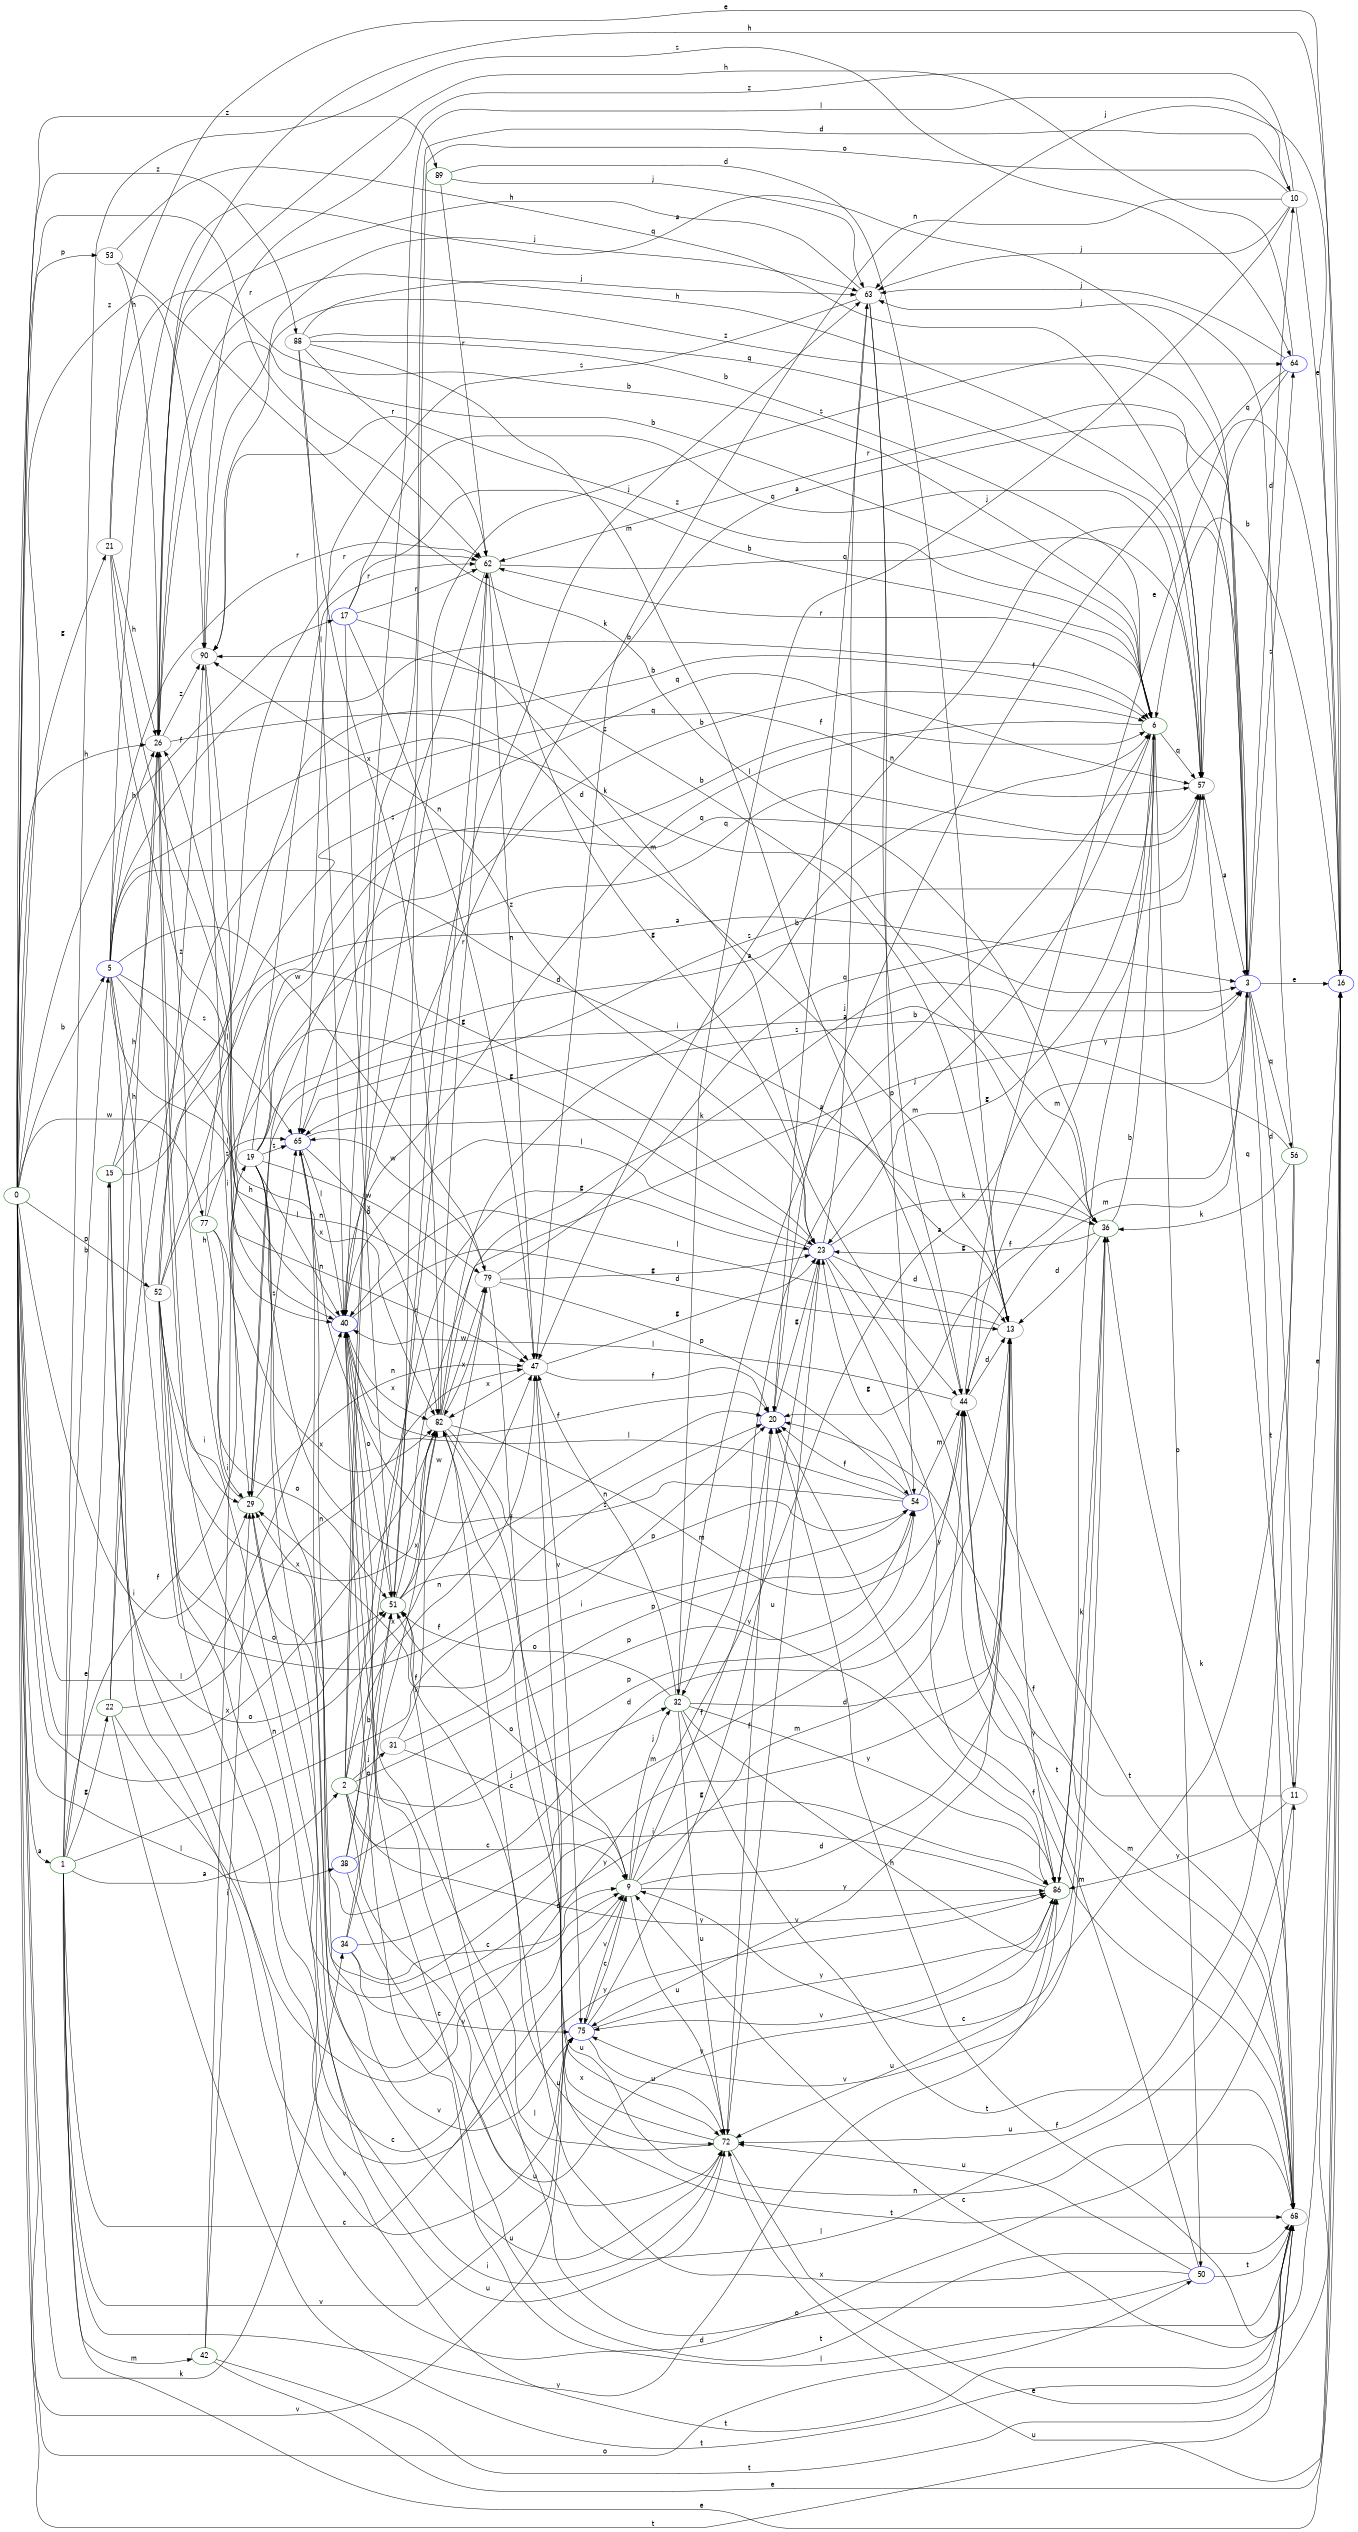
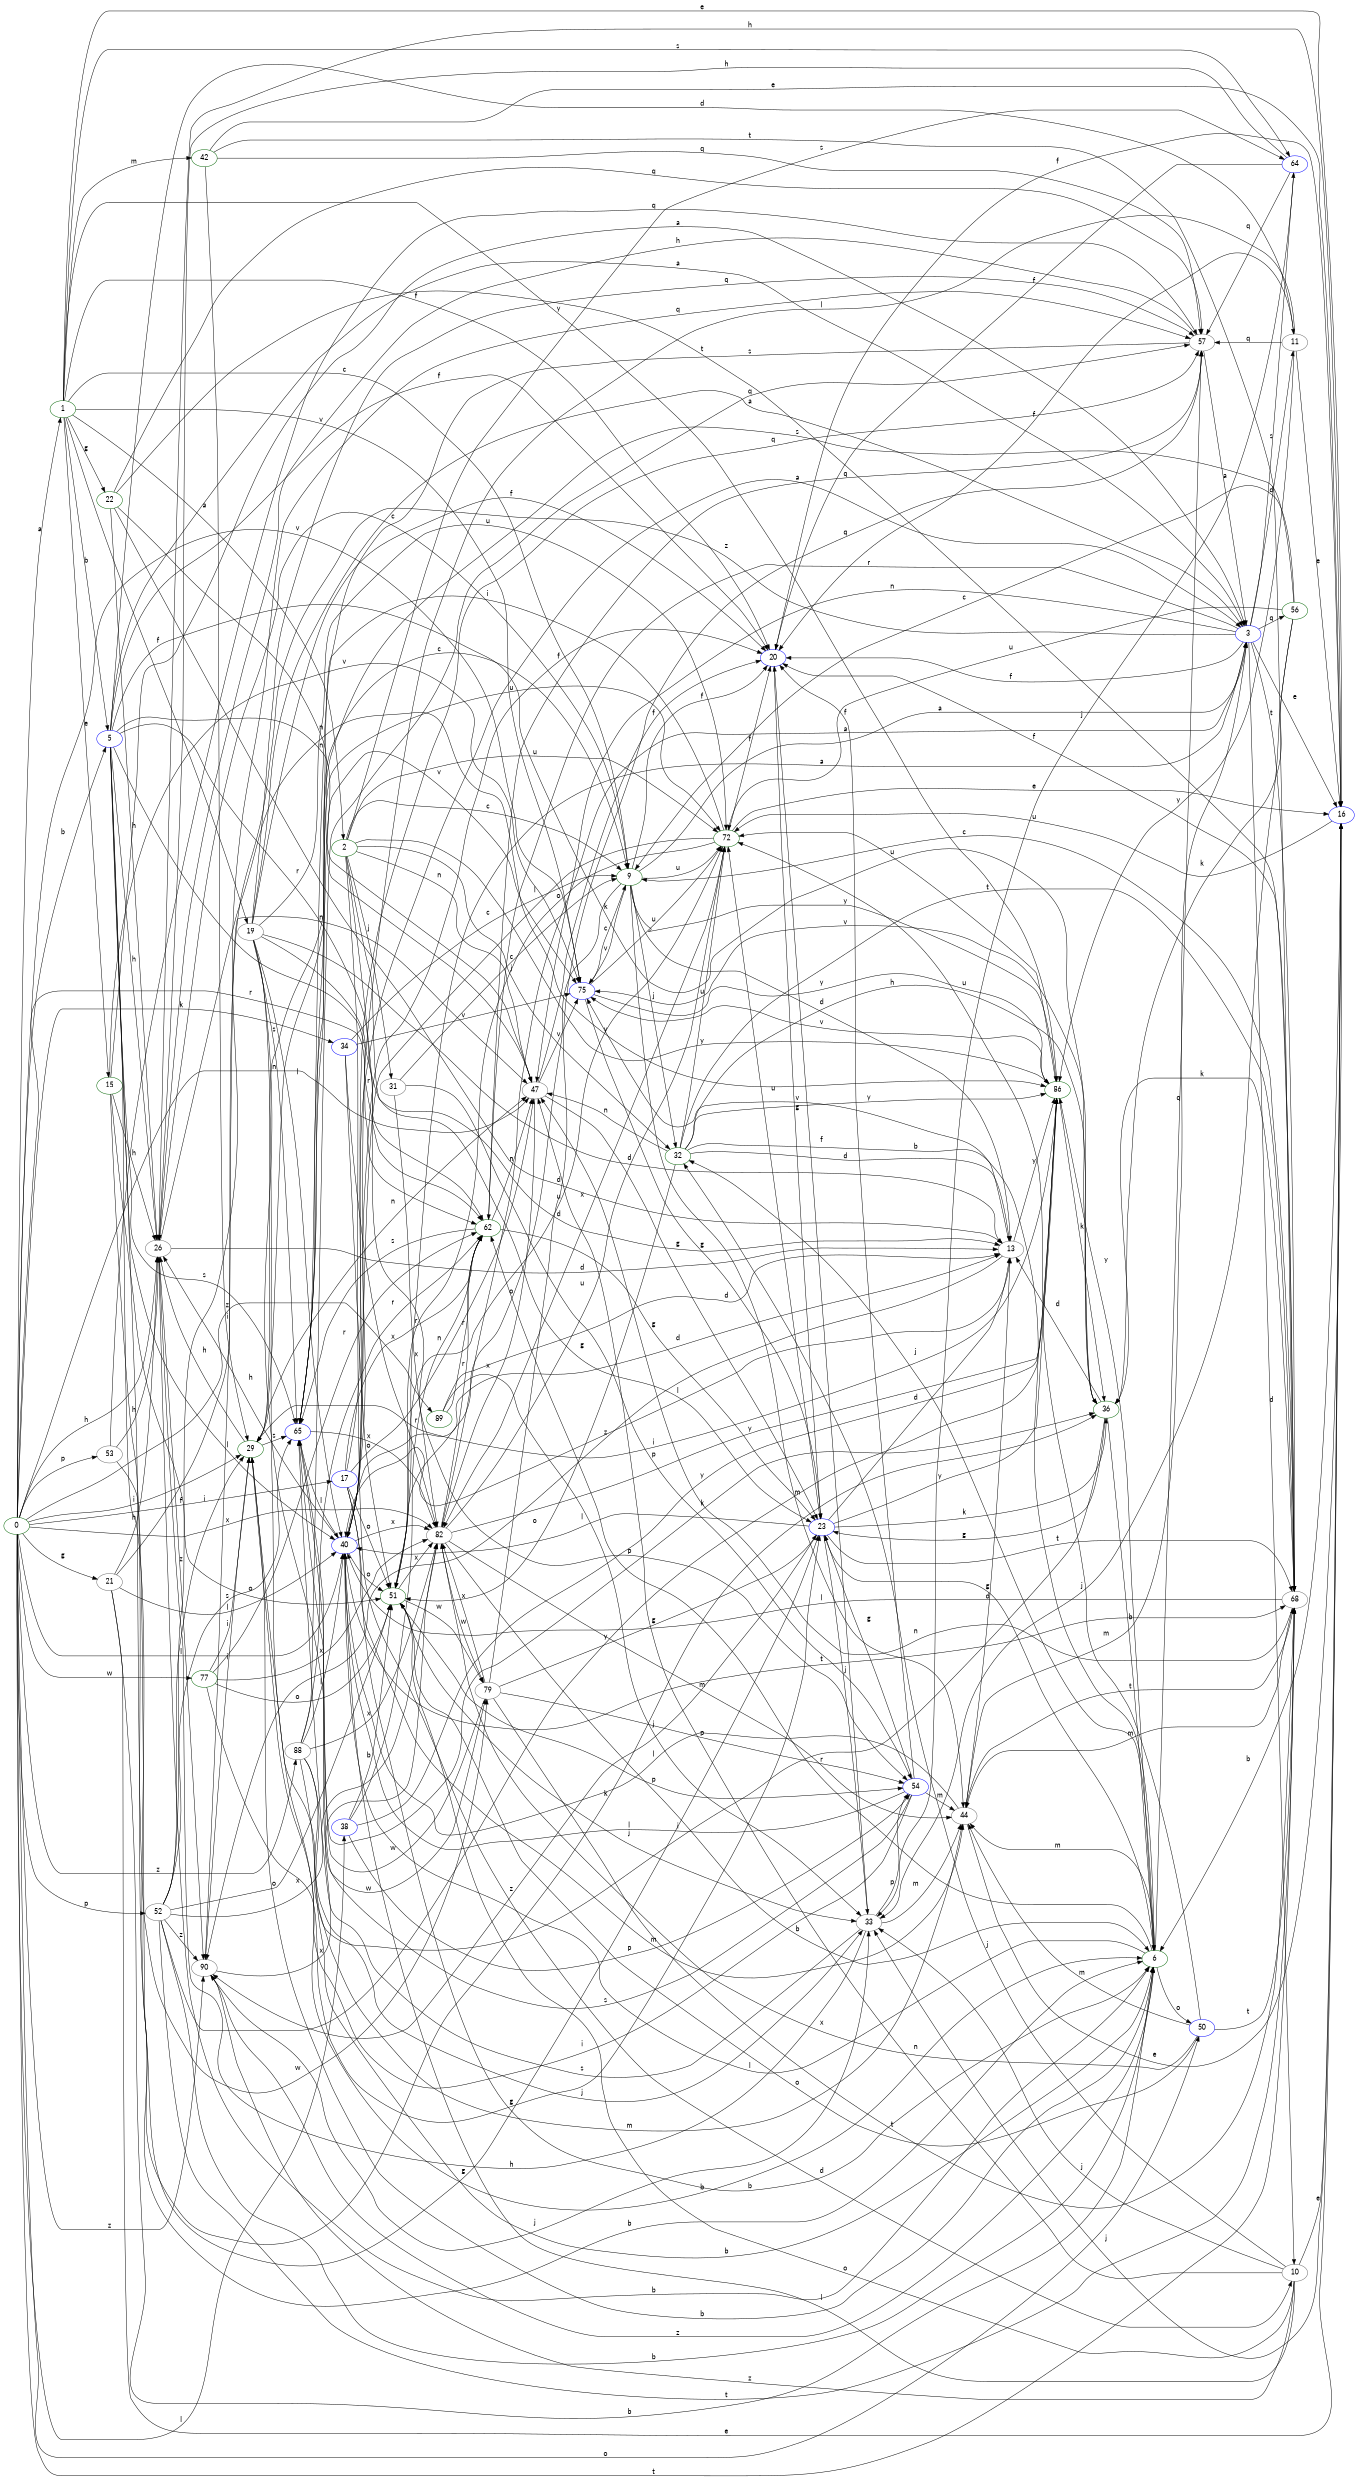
node "63": label "63" -> "33"
edge "72" -> "51": added, label "o"
edge "34" -> "44": removed, label "m"
